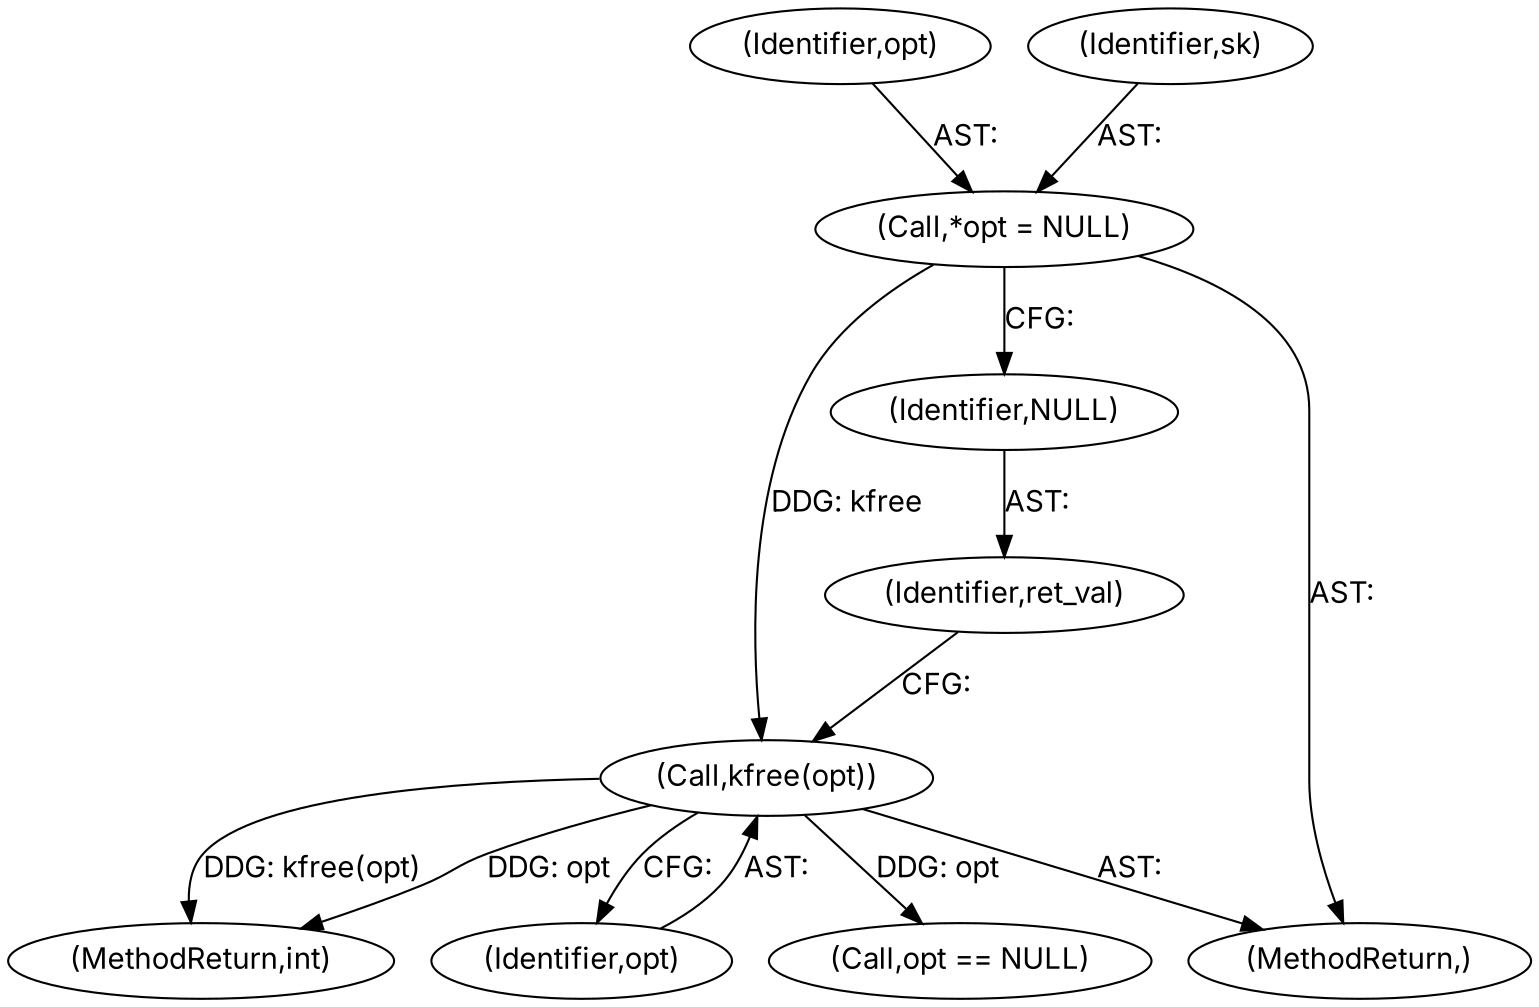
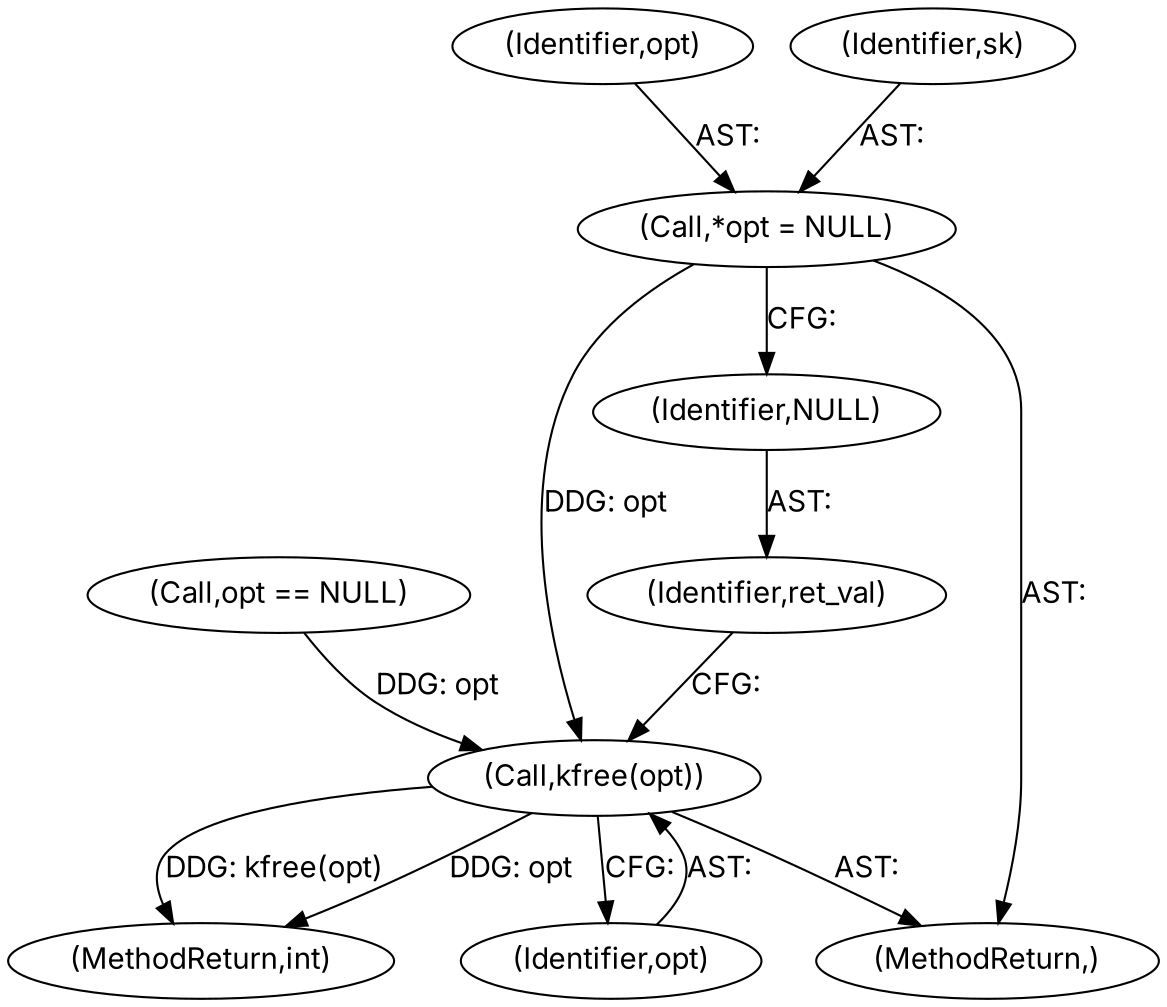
edge "(Call,*opt = NULL)" -> "(Call,kfree(opt))": label "DDG: kfree" -> "DDG: opt"
edge "(Call,kfree(opt))" -> "(Call,opt == NULL)": reversed
